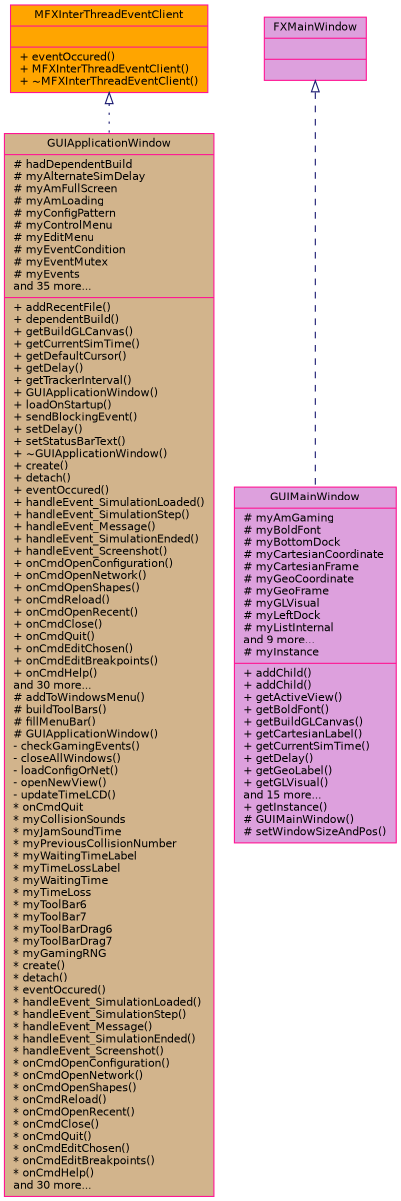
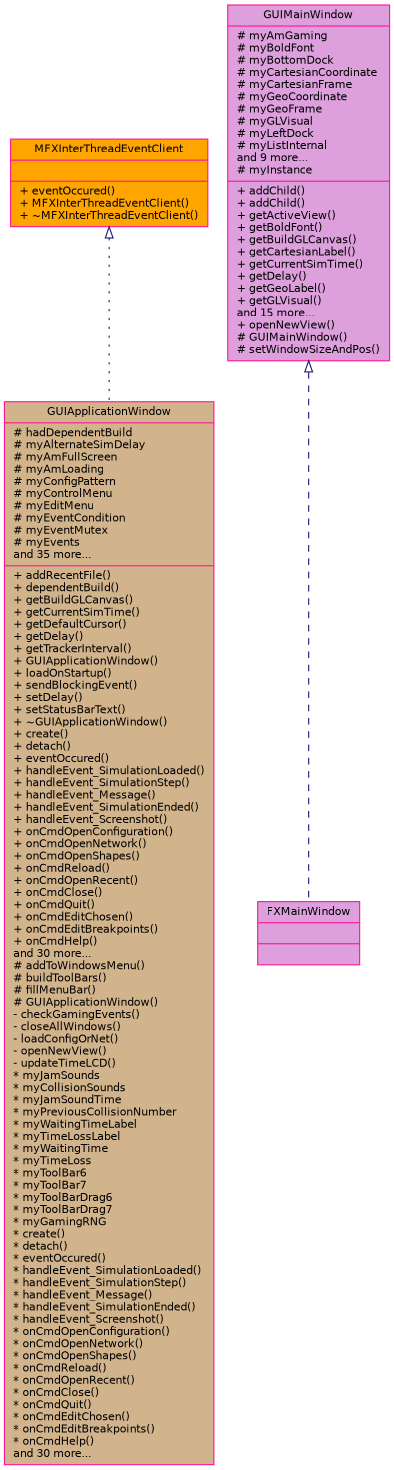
edge "GUIMainWindow" -> "FXMainWindow": reversed
node "GUIApplicationWindow": text "* onCmdQuit" -> "* myJamSounds"
node "GUIMainWindow": text "+ getInstance()" -> "+ openNewView()"
